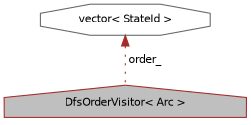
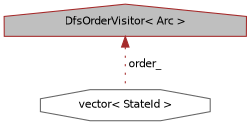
edge "DfsOrderVisitor< Arc >" -> "vector< StateId >": reversed
